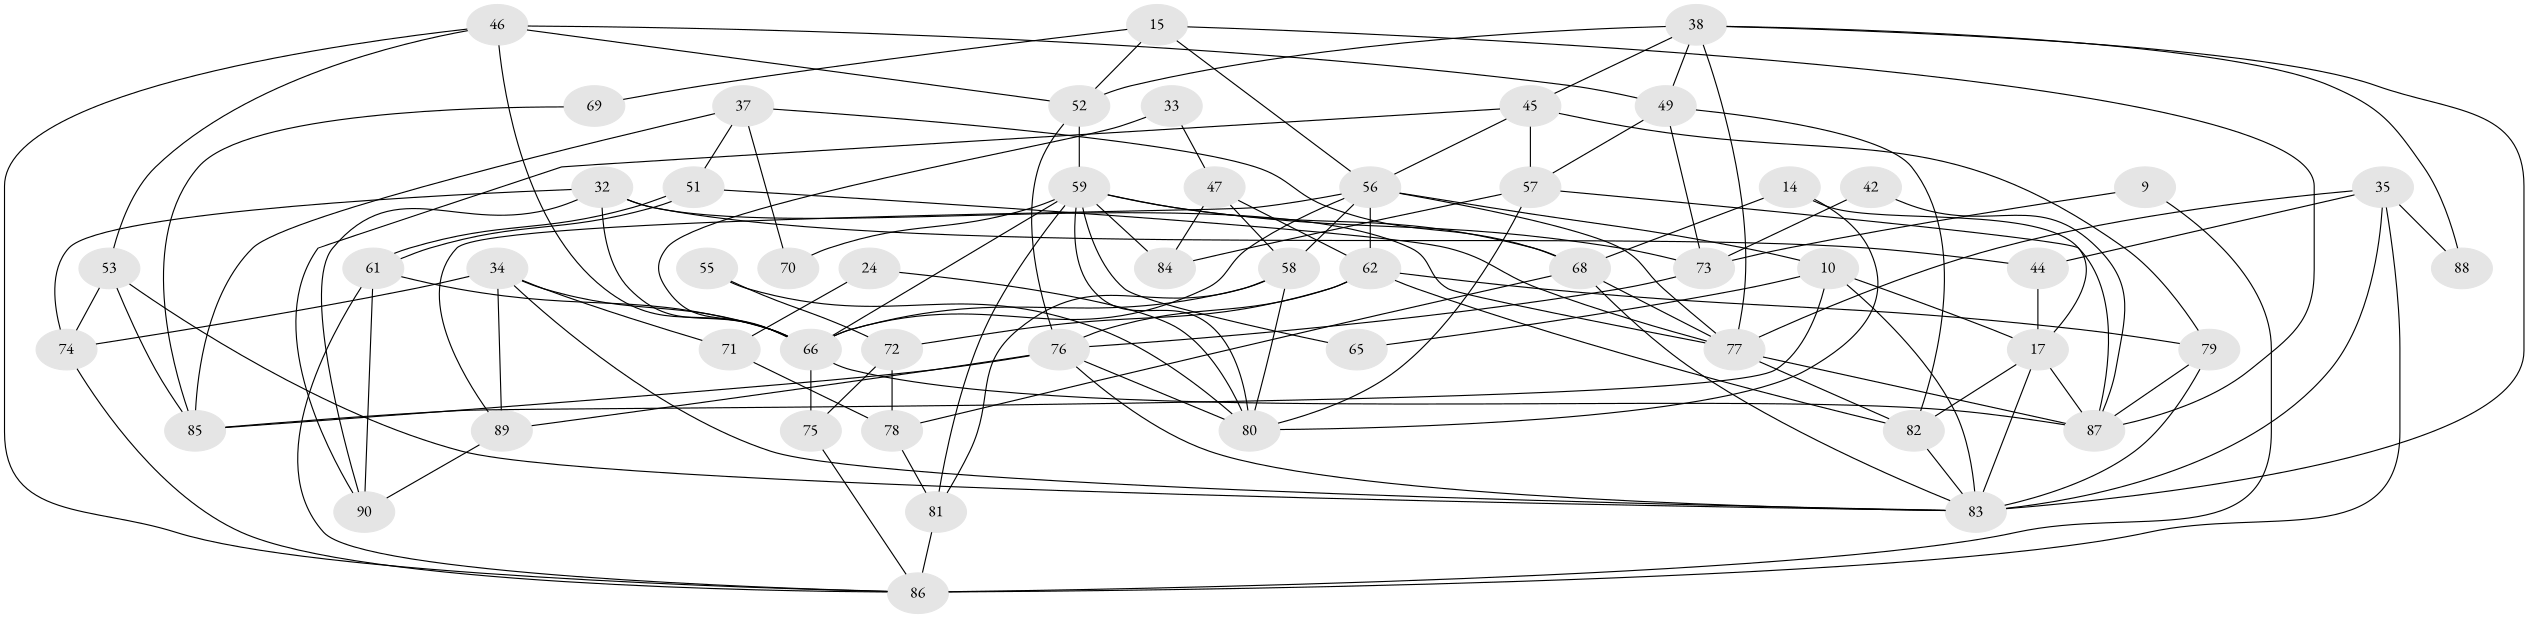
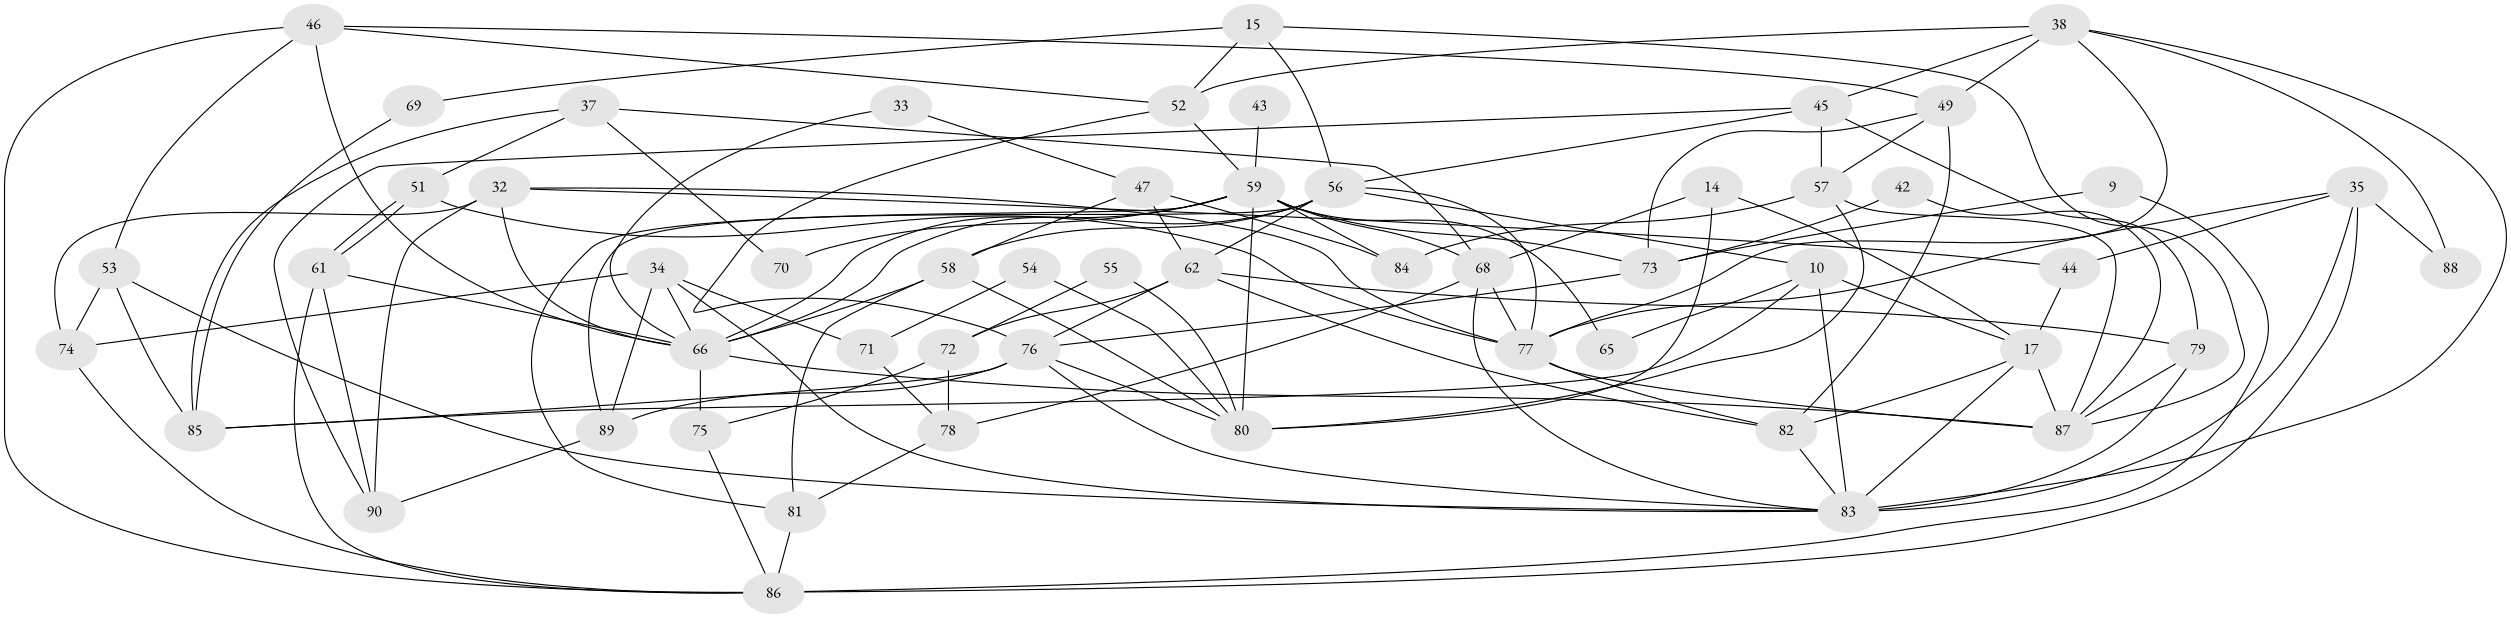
node "43": added
node "24": label "24" -> "54"
